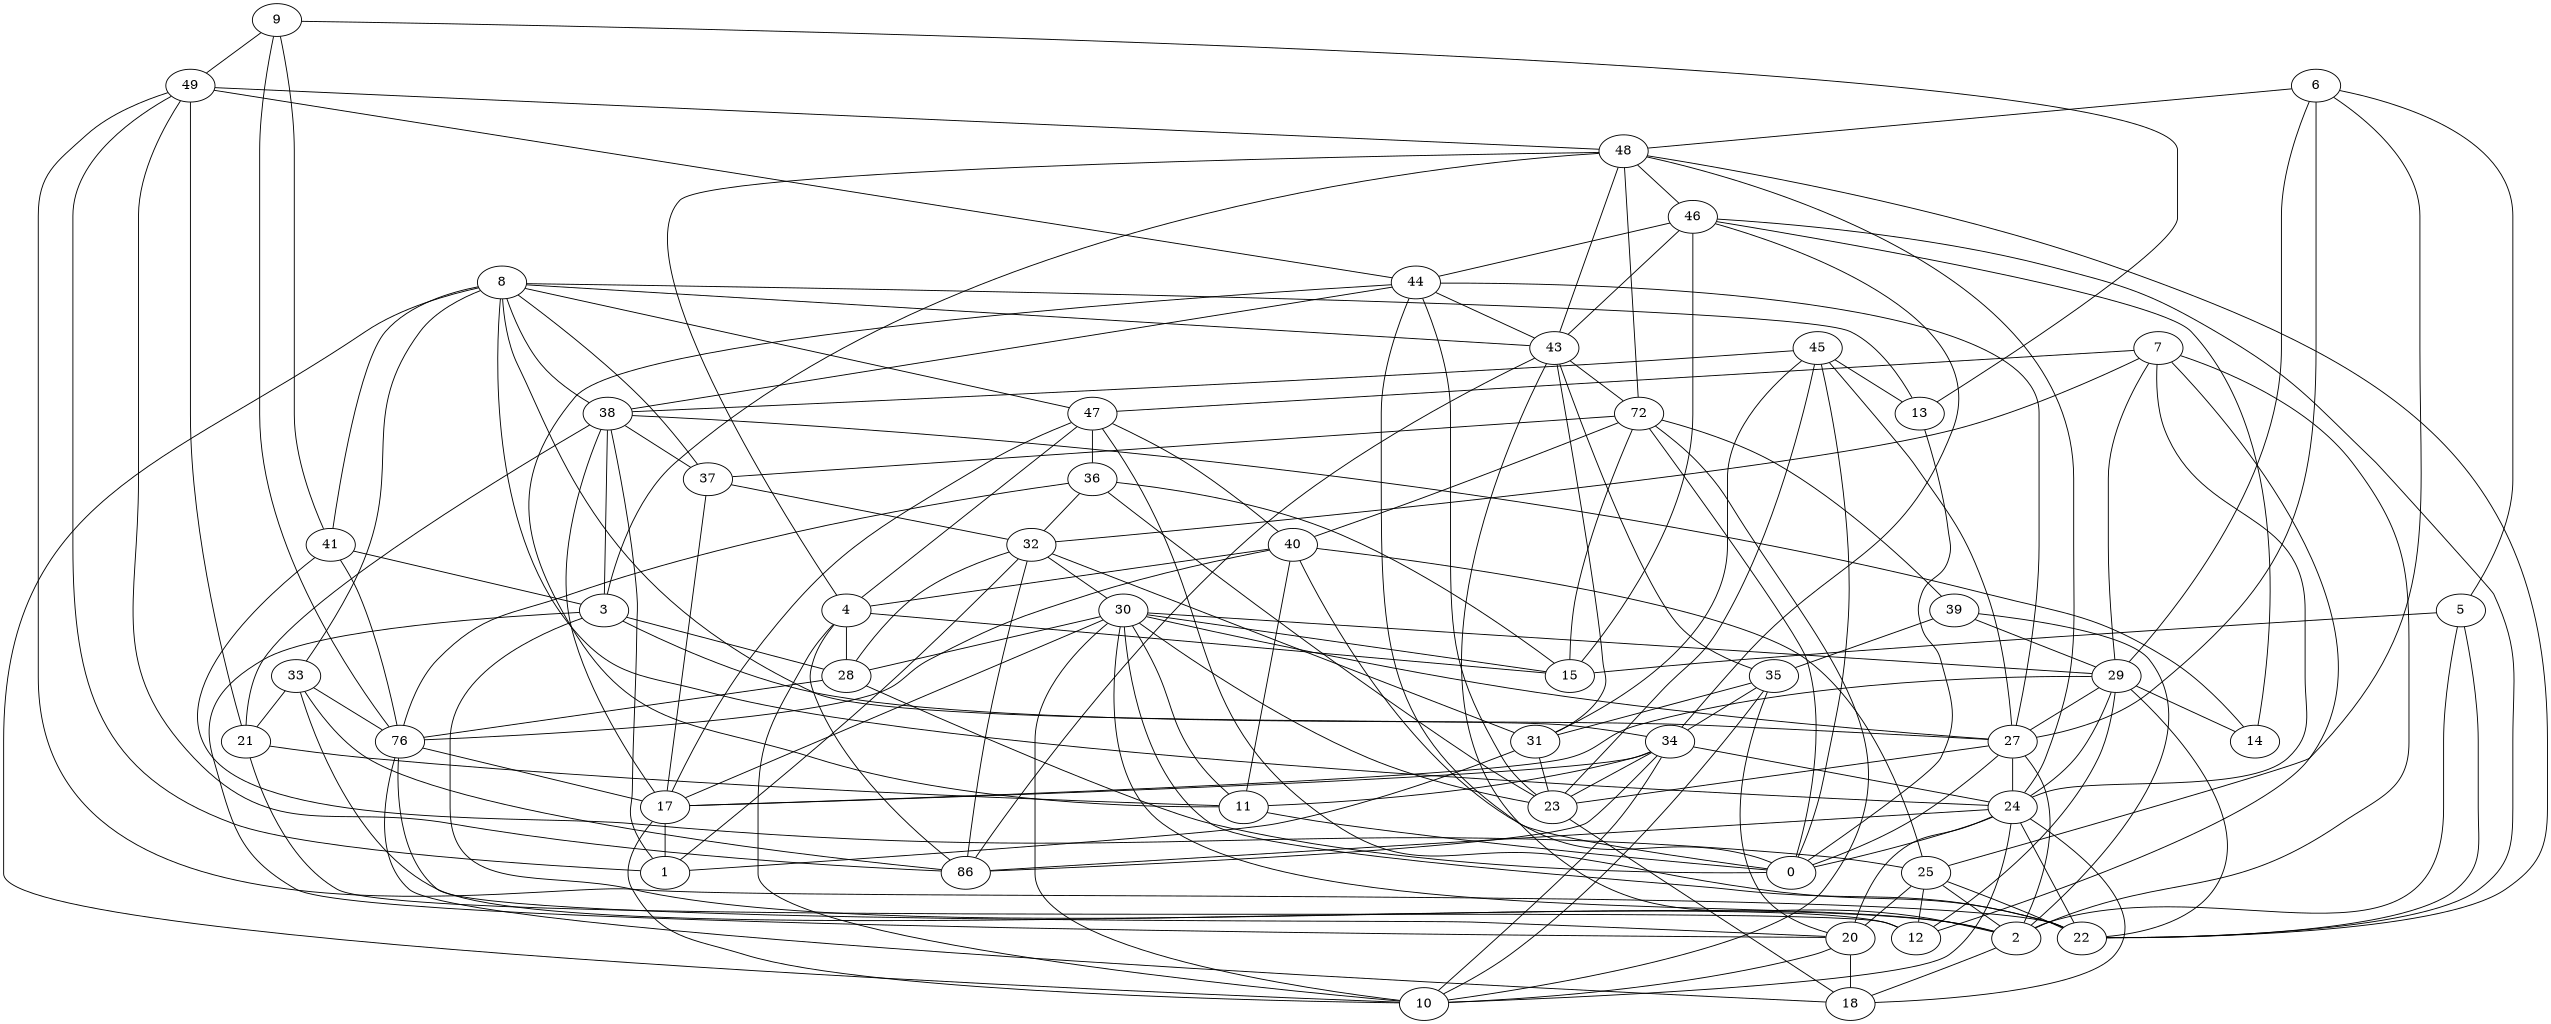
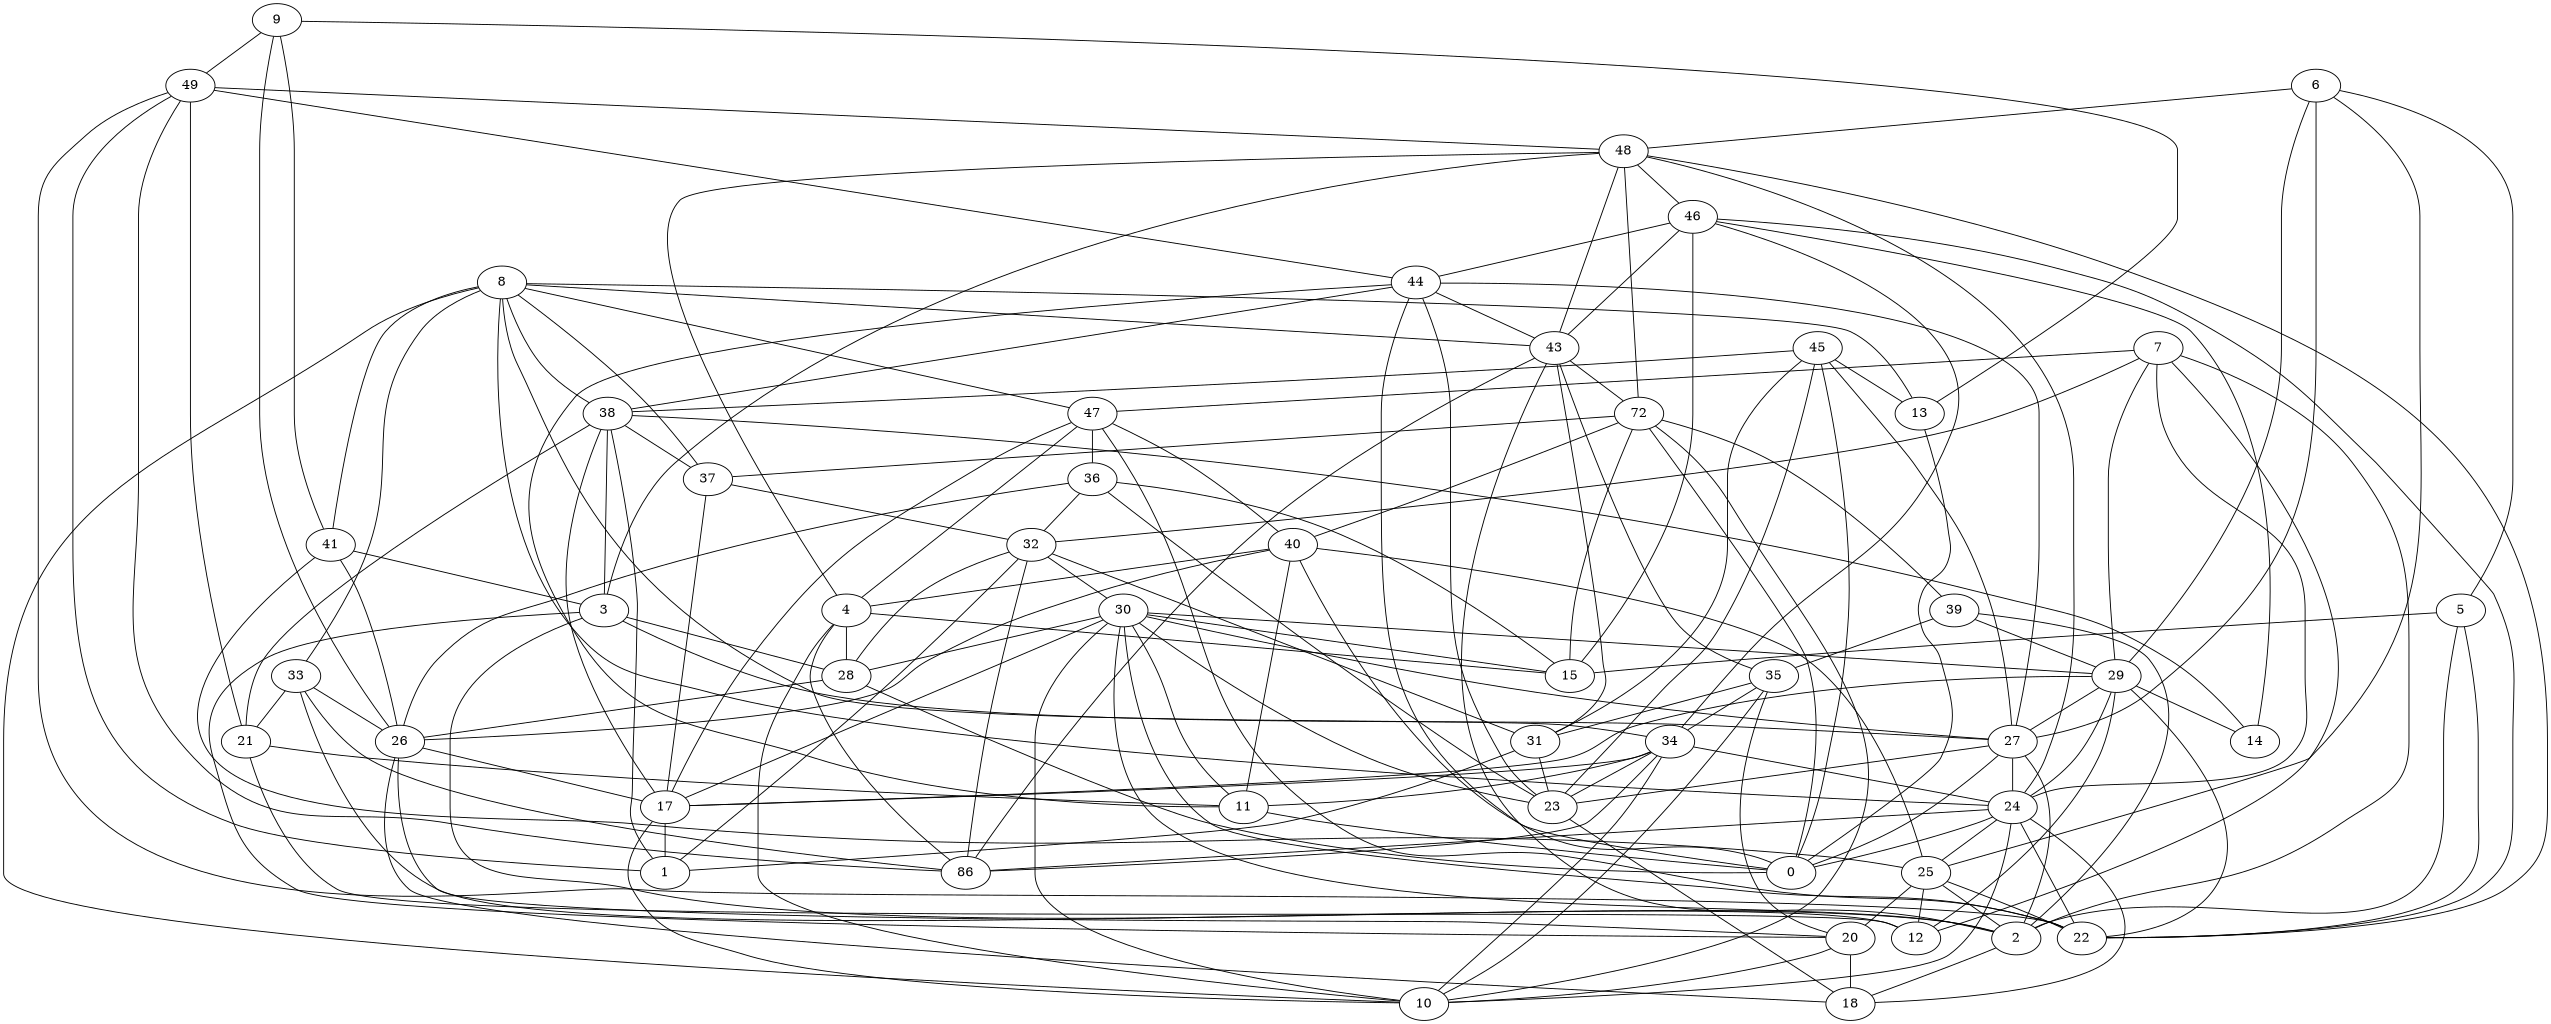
node "76": label "76" -> "26"
edge "24" -- "20": now "24" -- "25"
